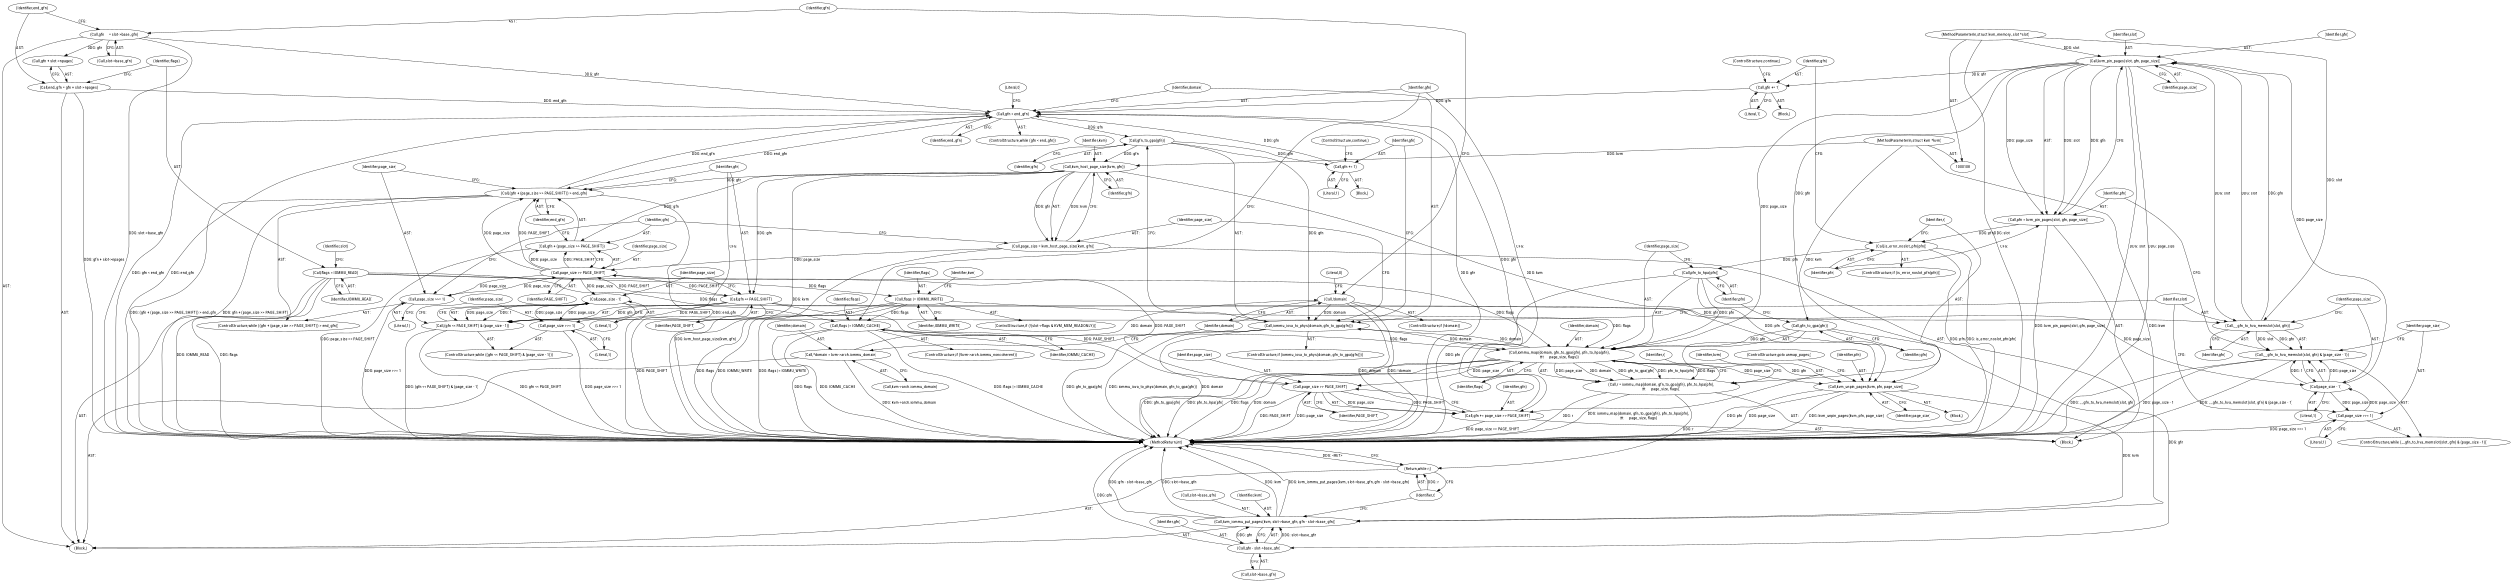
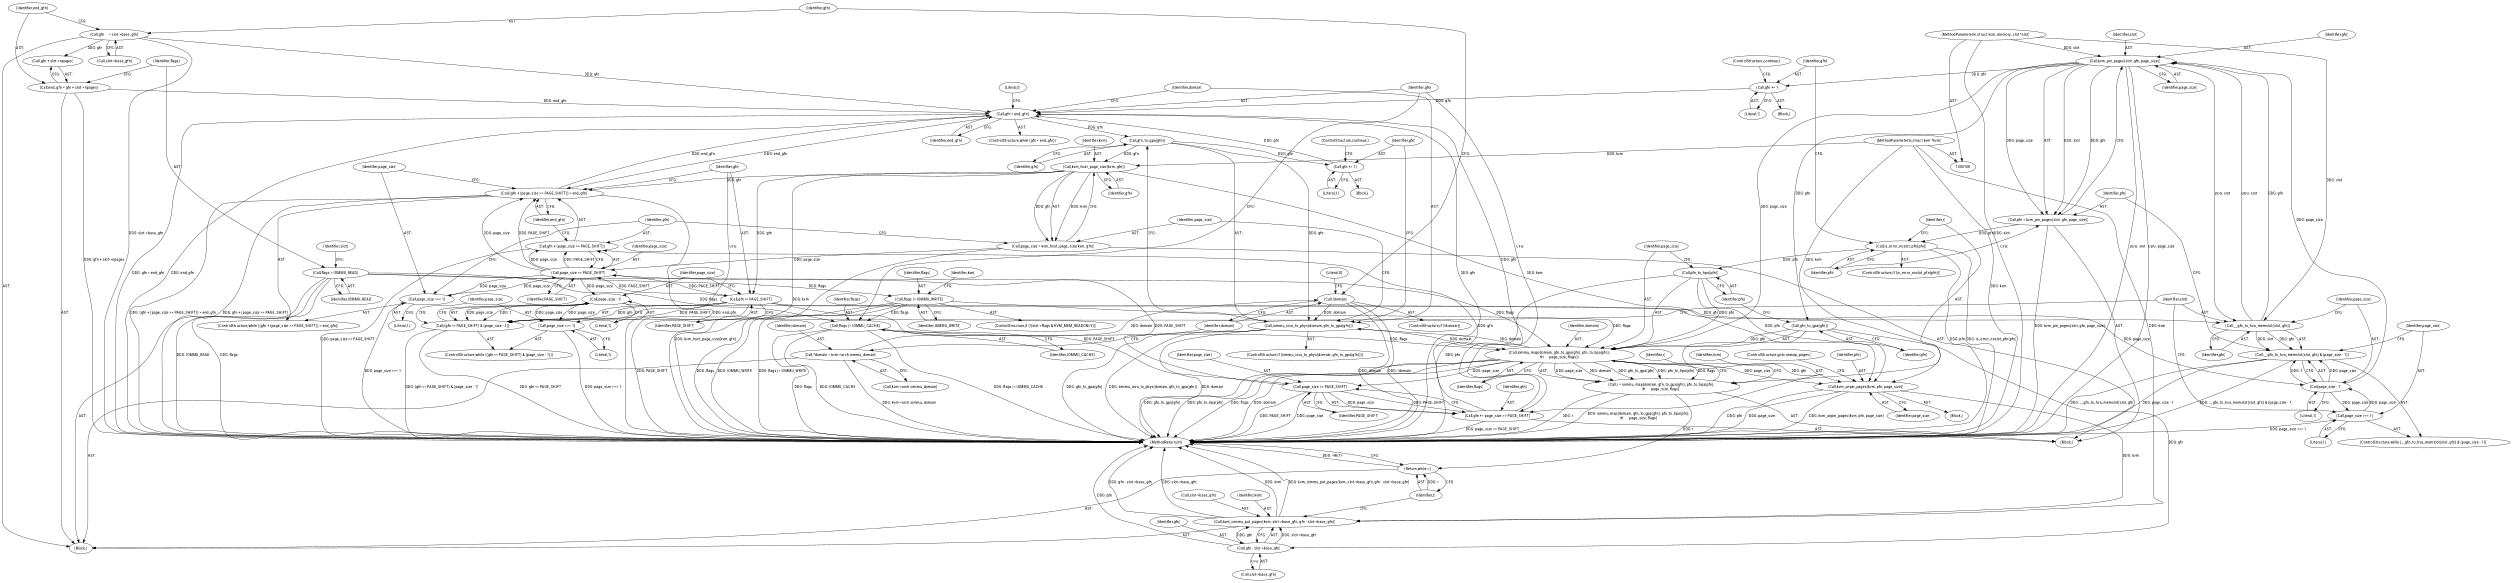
edge "(Call,kvm_host_page_size(kvm, gfn))" -> "(Call,gfn + (page_size >> PAGE_SHIFT))": now "(Call,gfn += page_size >> PAGE_SHIFT)" -> "(Call,gfn + (page_size >> PAGE_SHIFT))"
node "(ControlStructure,if (!kvm->arch.iommu_noncoherent))": removed
edge "(MethodParameterIn,struct kvm *kvm)" -> "(MethodReturn,int)": added, label "DDG: kvm"
